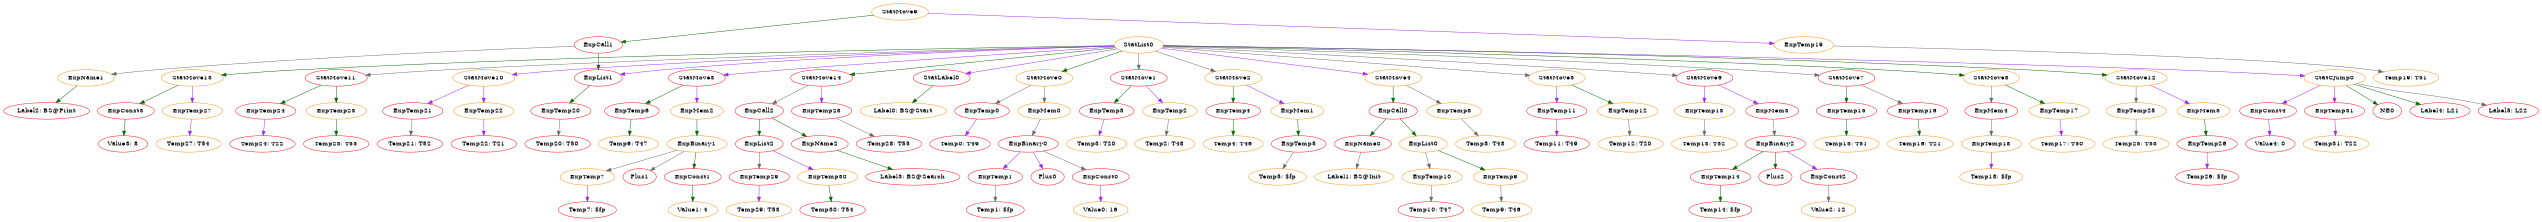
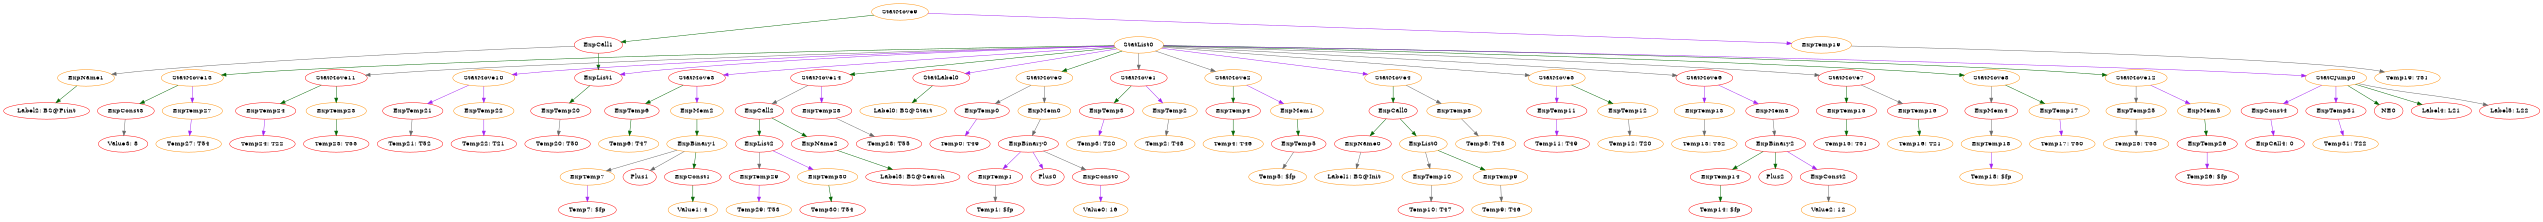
edge "ExpConst3" -> "Value3: 8": color darkgreen -> gray40
node "Temp15: T51": color darkorange -> red
node "Value4: 0": label "Value4: 0" -> "ExpCall4: 0"
